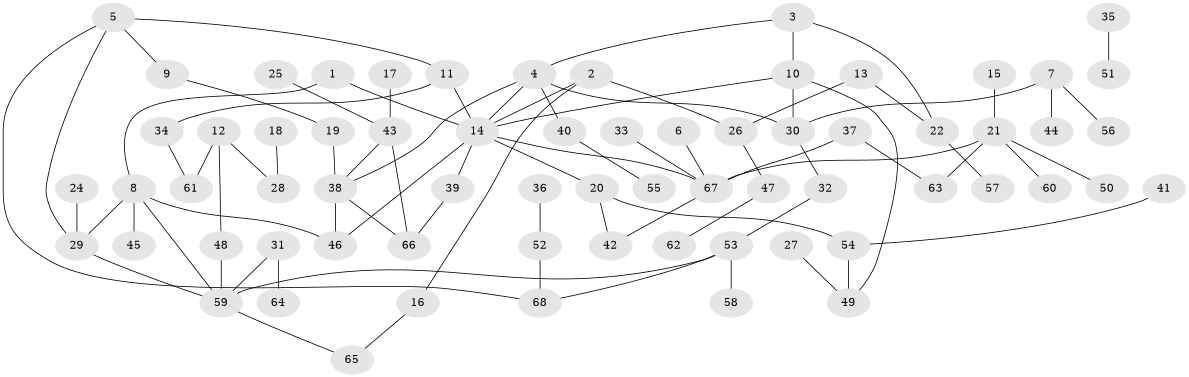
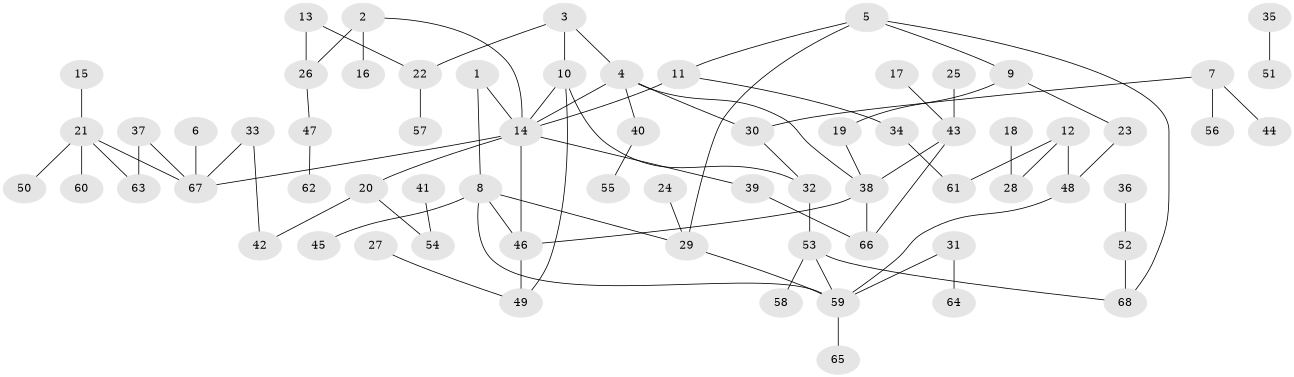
edge "10" -- "30": now "10" -- "32"
node "23": added
edge "67" -- "42": now "33" -- "42"
edge "54" -- "49": now "46" -- "49"
edge "16" -- "65": removed
